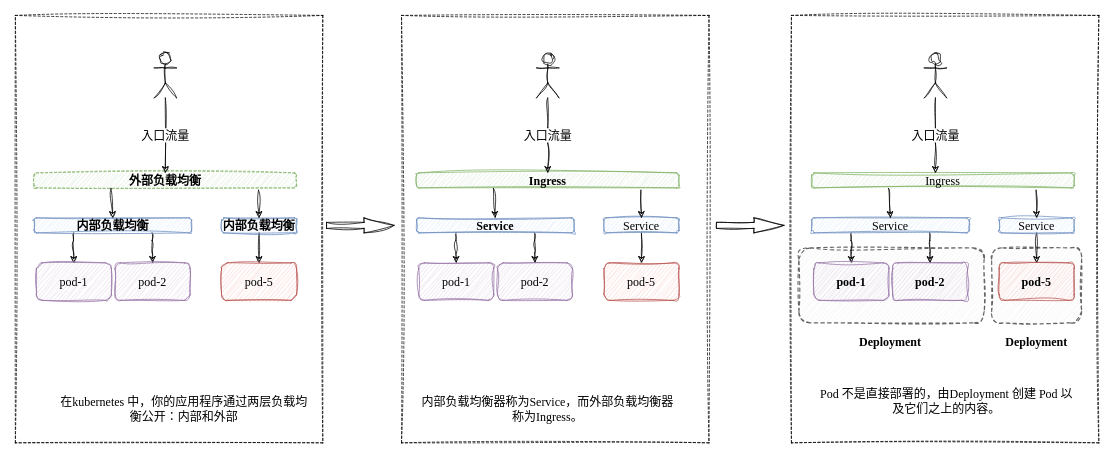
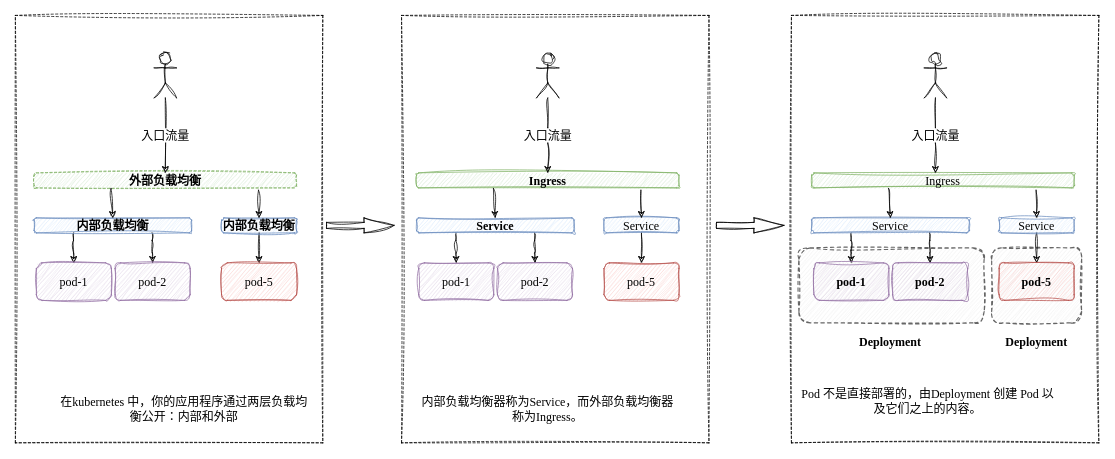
node "Pod 不是直接部署的，由Deployment 创建 Pod 以及它们之上的内容。": moved (947, 402) -> (928, 402)
